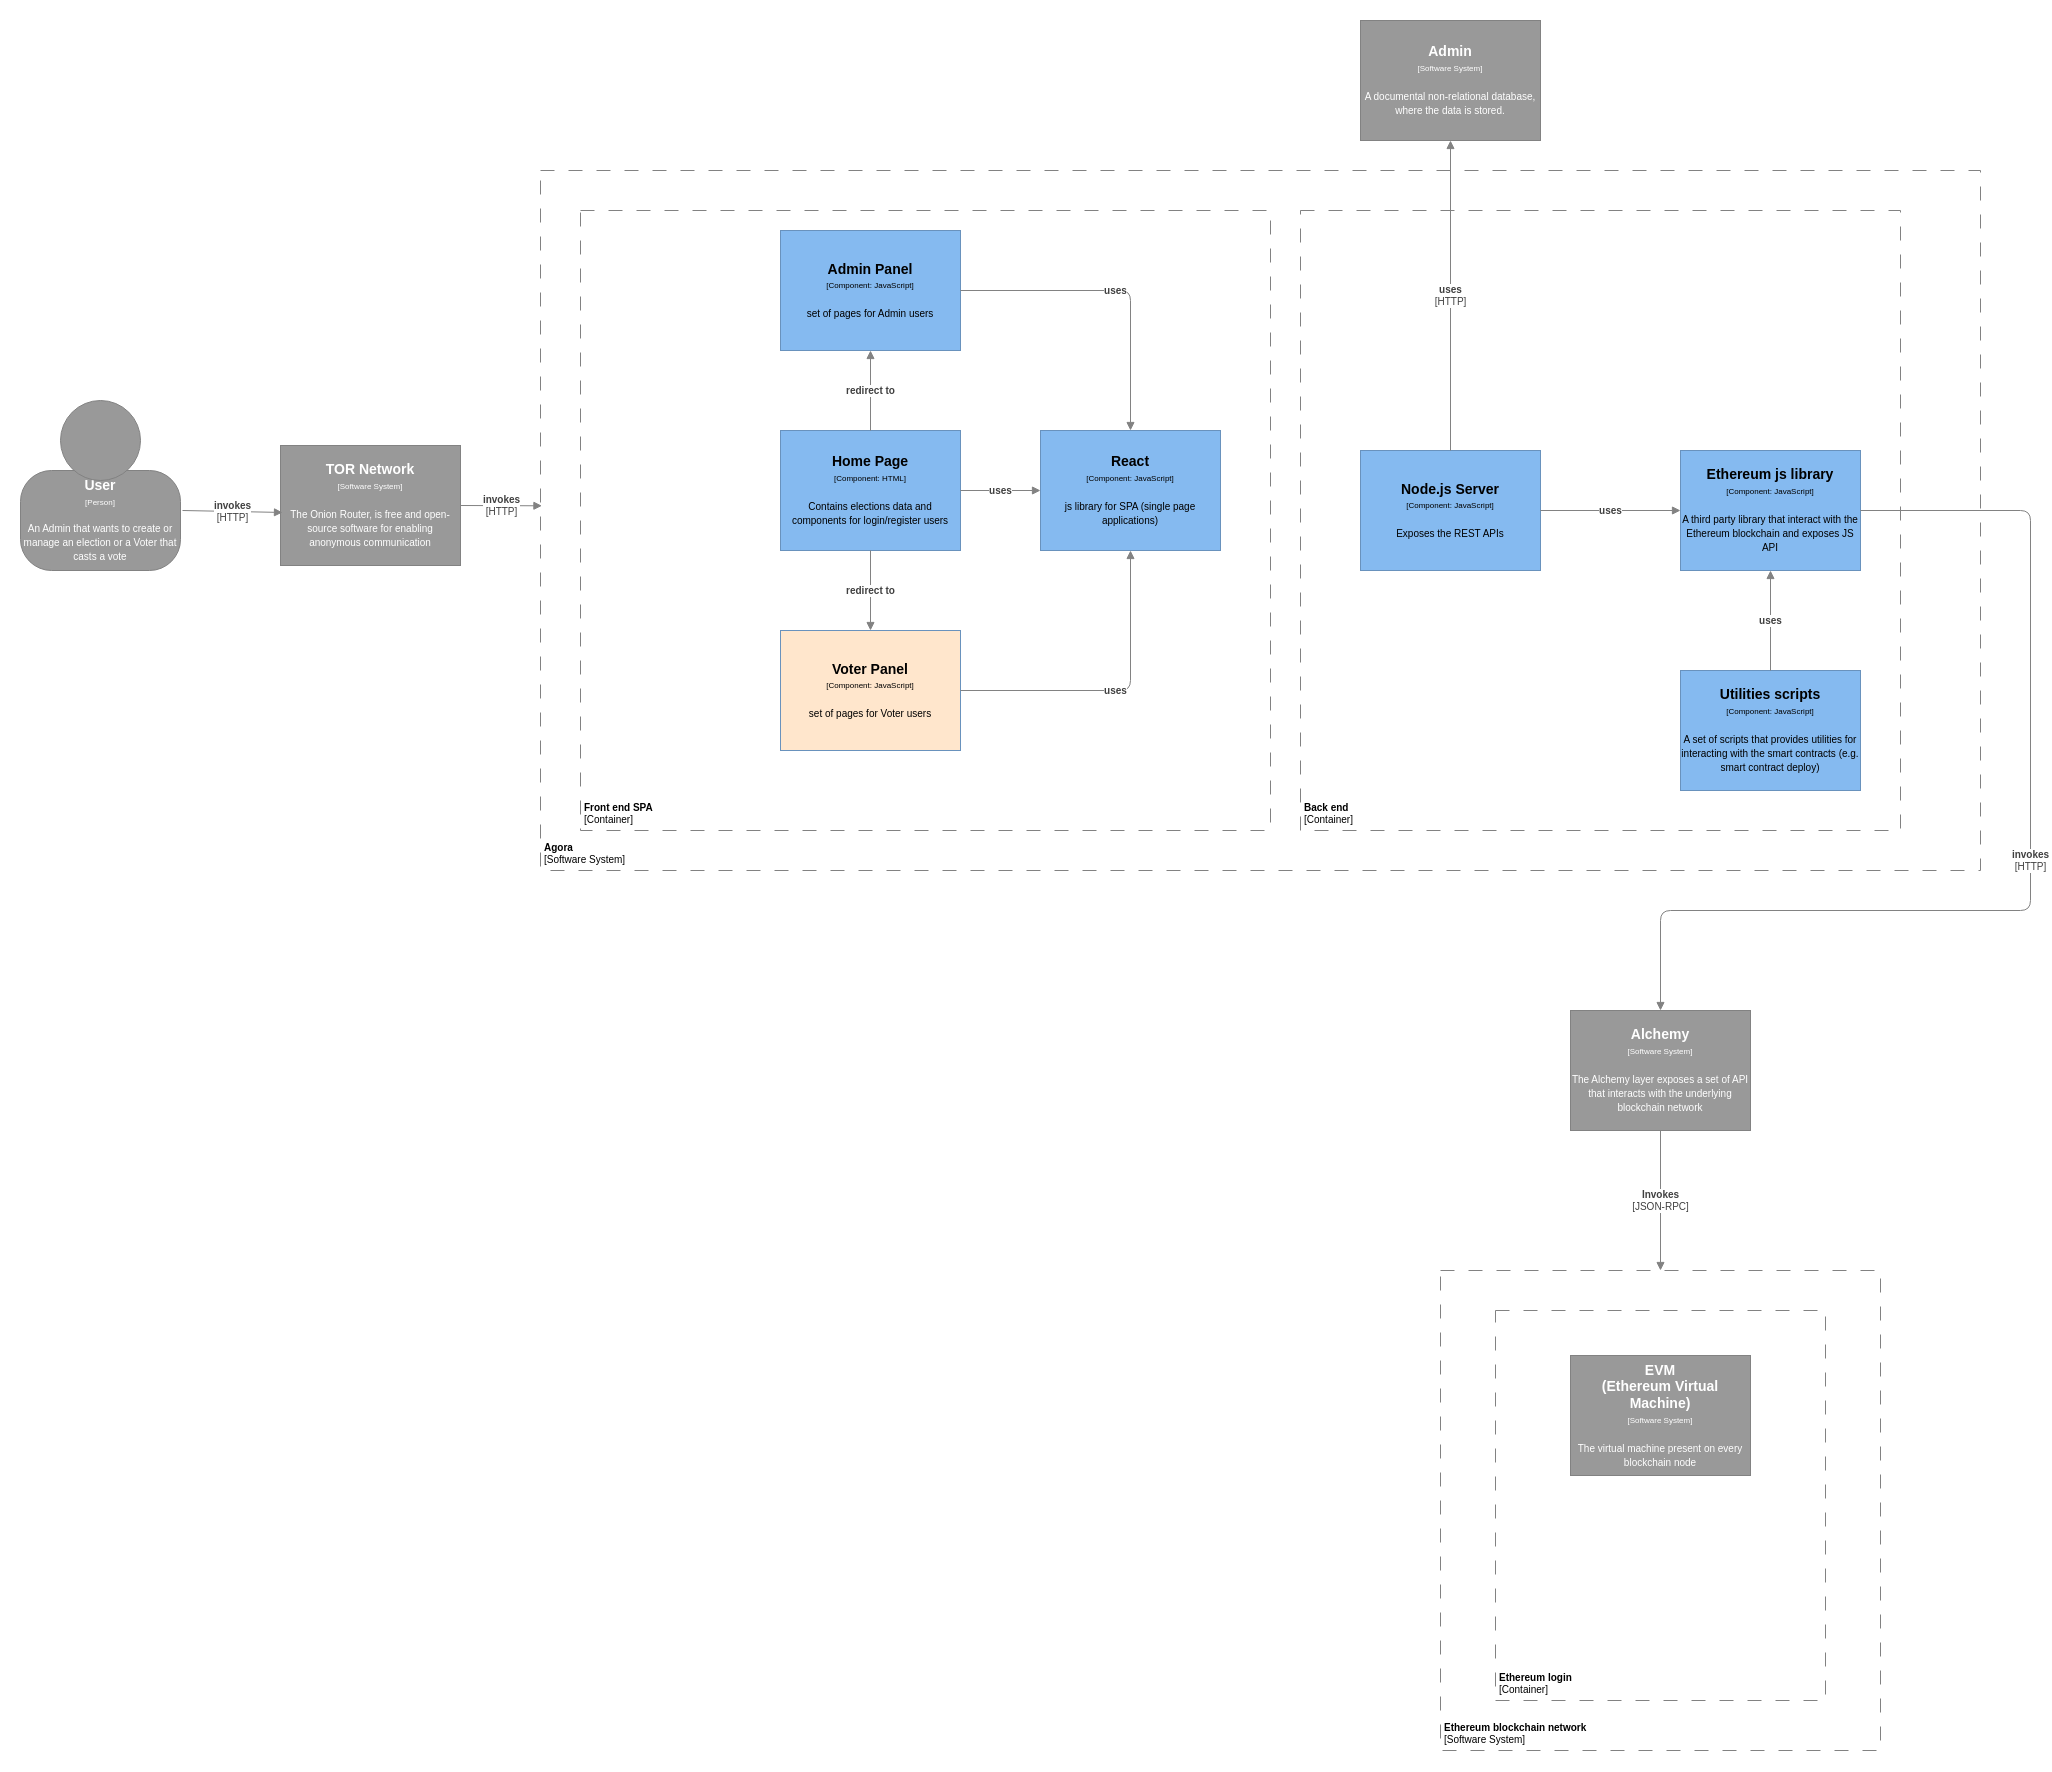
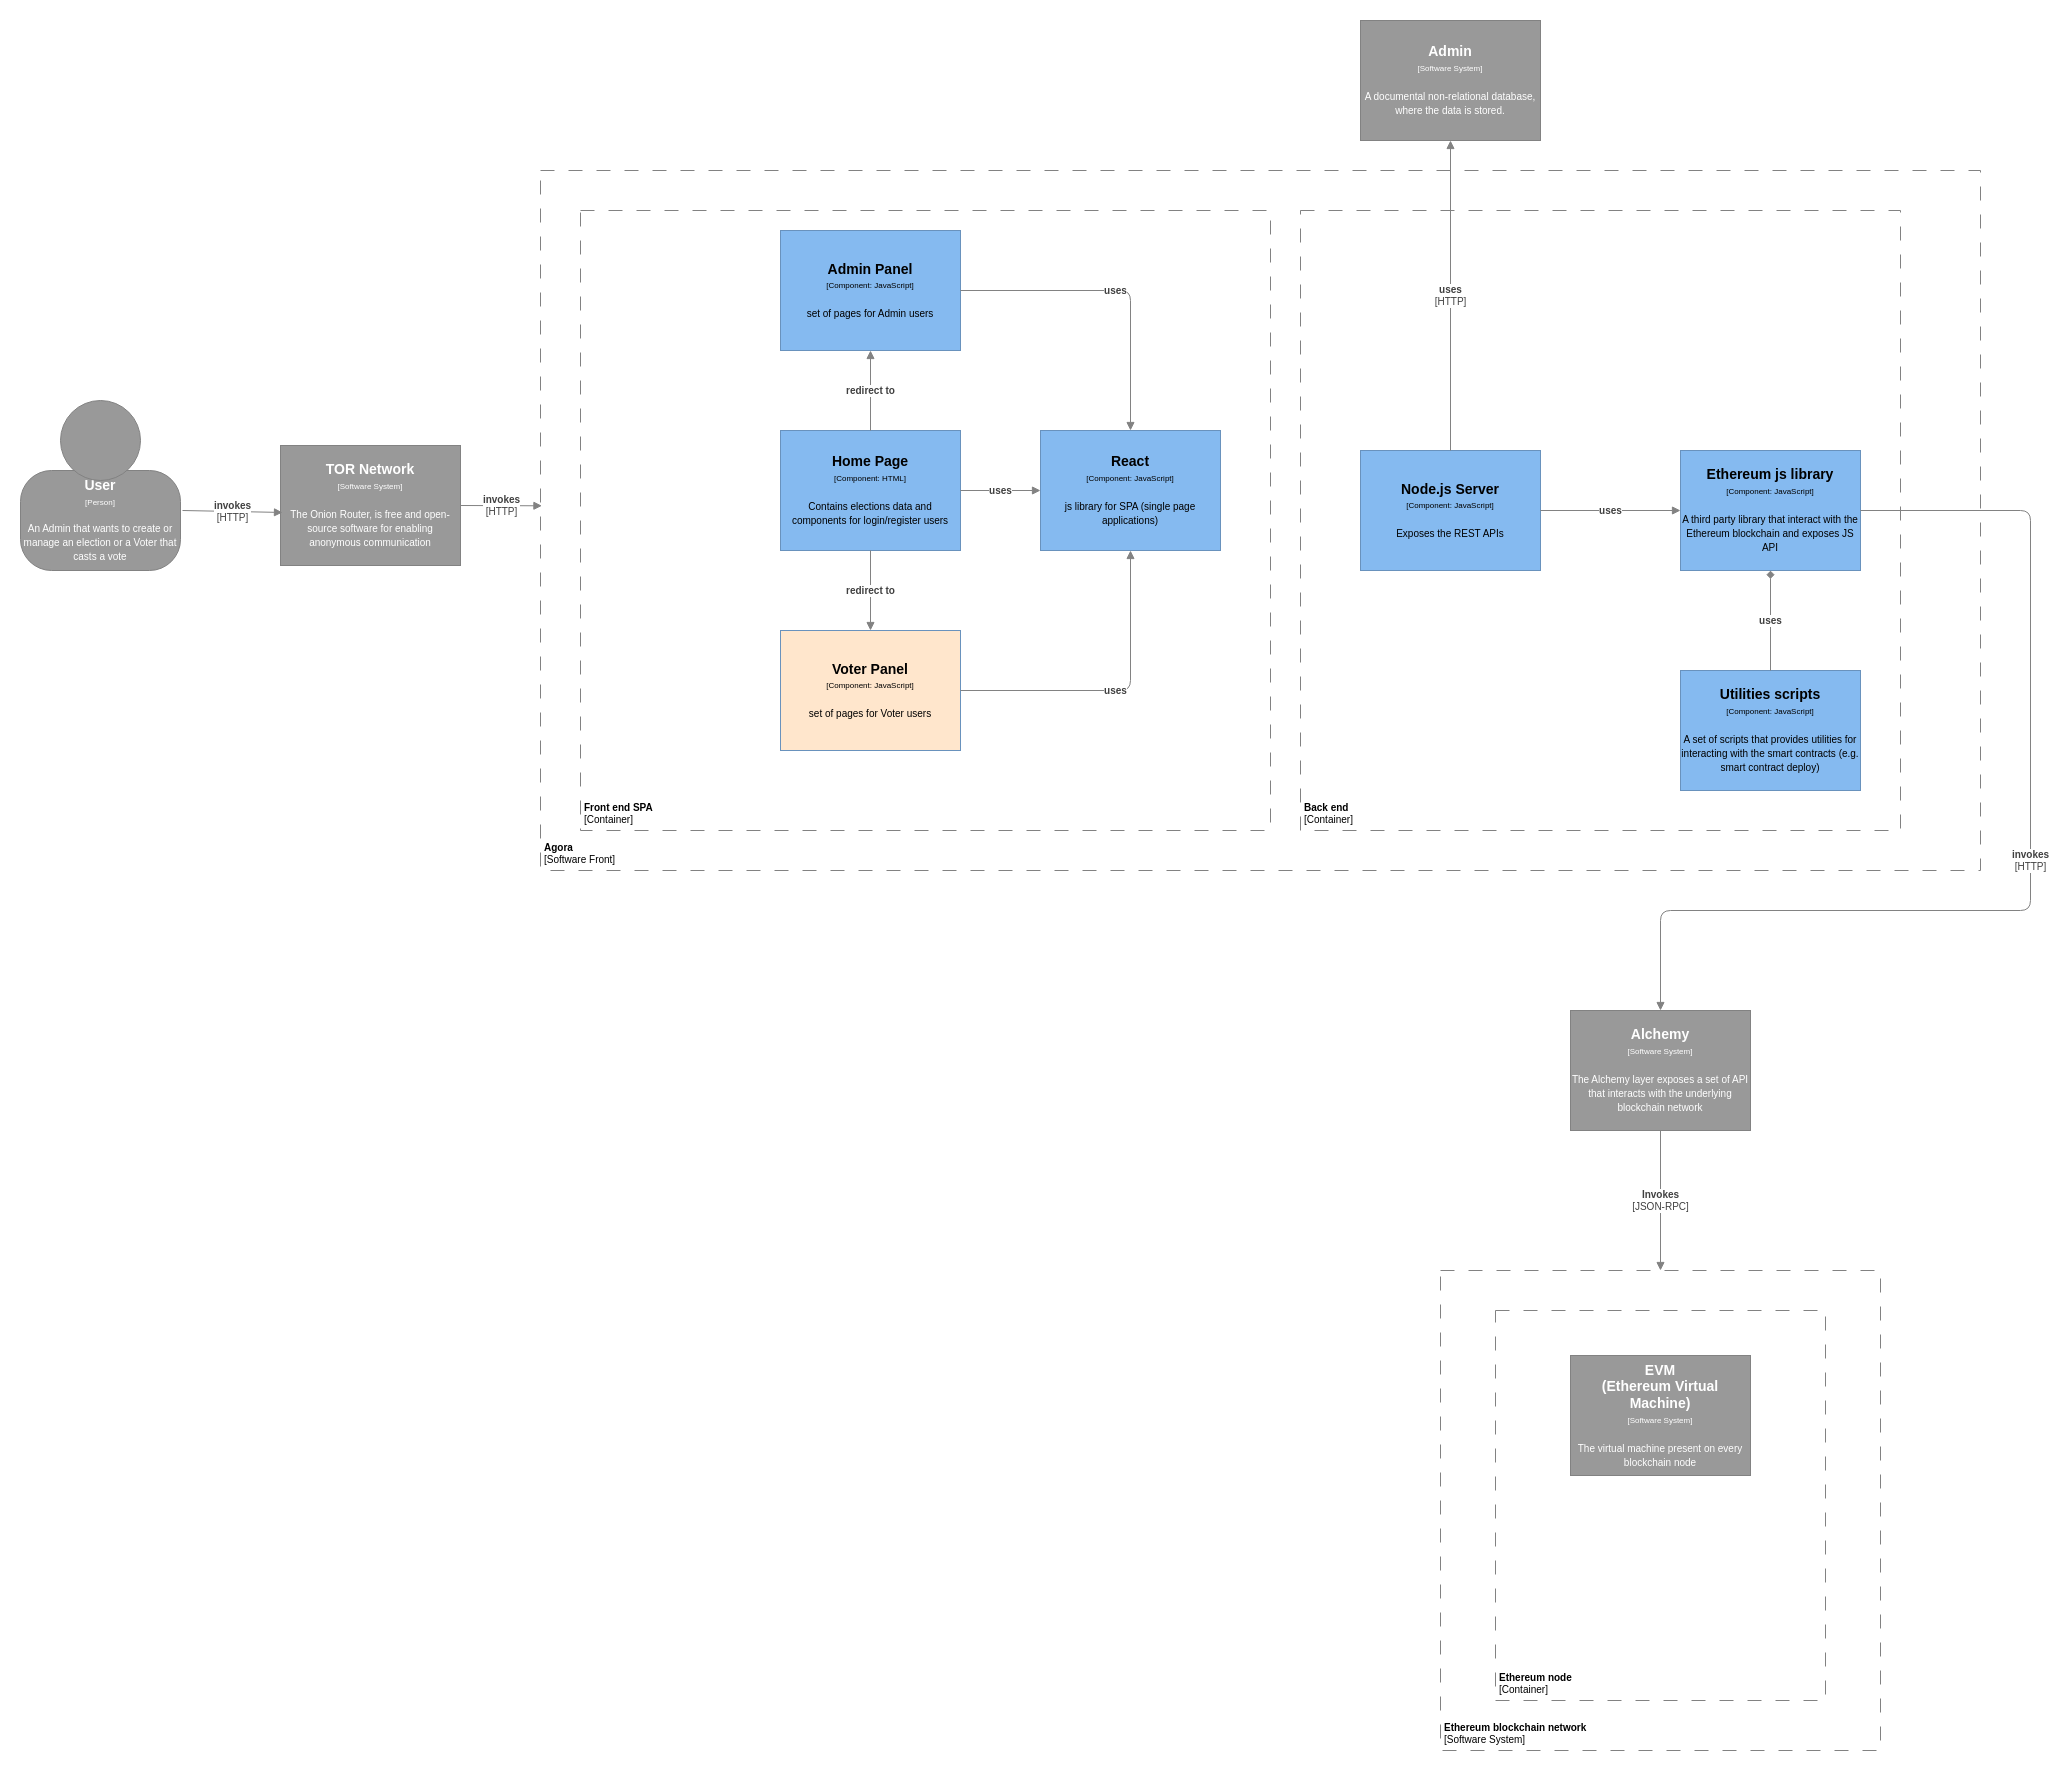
edge "Utilities scripts [Component: JavaScript] A set of scripts that provides utilities for interacting with the smart contracts (e.g. smart contract deploy)" -> "Ethereum js library [Component: JavaScript] A third party library that interact with the Ethereum blockchain and exposes JS API": arrowhead block -> diamond
node "Agora[Software System]": label "Agora[Software System]" -> "Agora[Software Front]"
node "Ethereum login[Container]": label "Ethereum login[Container]" -> "Ethereum node[Container]"
